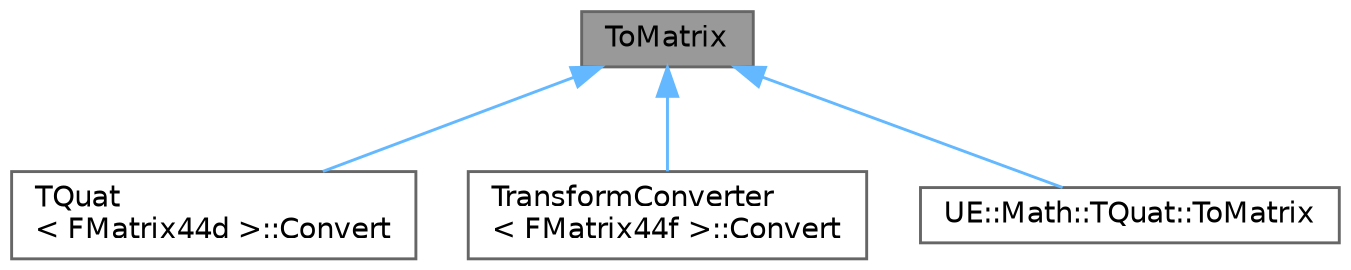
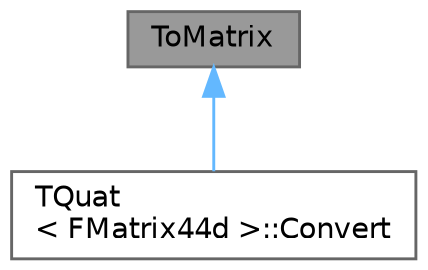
node "TransformConverter < FMatrix44f >::Convert": removed
node "UE::Math::TQuat::ToMatrix": removed
